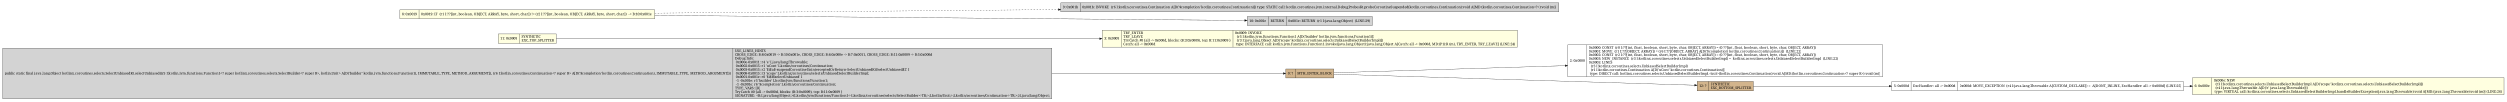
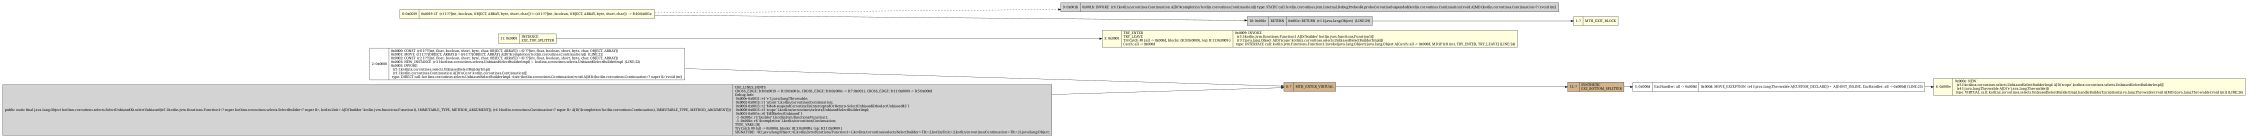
node "1: ?": added
node "11: 0x0009": text "SYNTHETIC" -> "INSTANCE"
node "2: 0x0000": text "0x0005: LINES" -> "0x0005: INVOKE"
edge "0: ?" -> "2: 0x0000": reversed
node "0: ?": text "MTH_ENTER_BLOCK" -> "MTH_ENTER_VIRTUAL"
